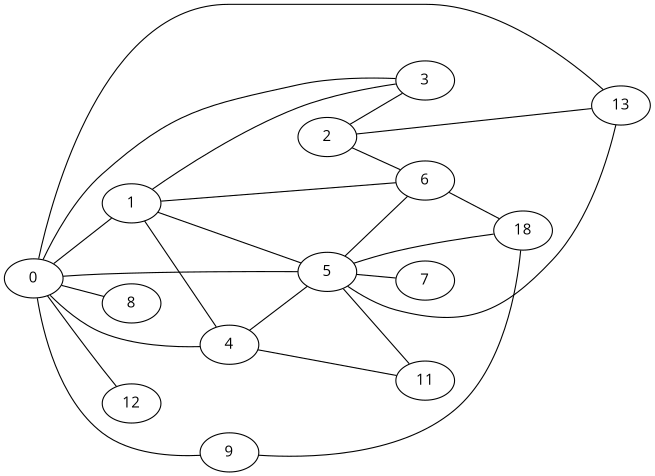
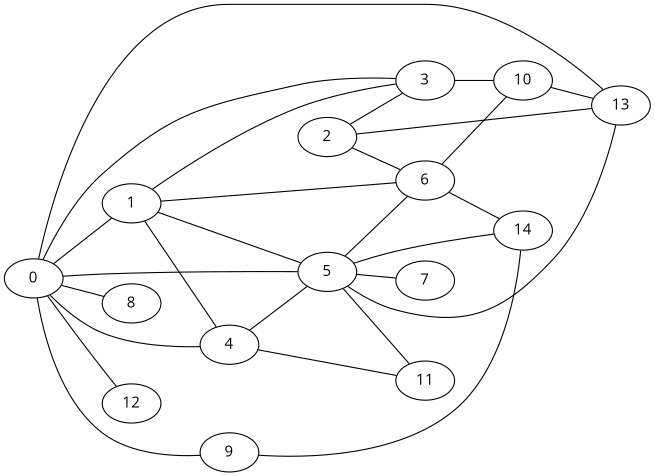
node "10": added
node "18": label "18" -> "14"
